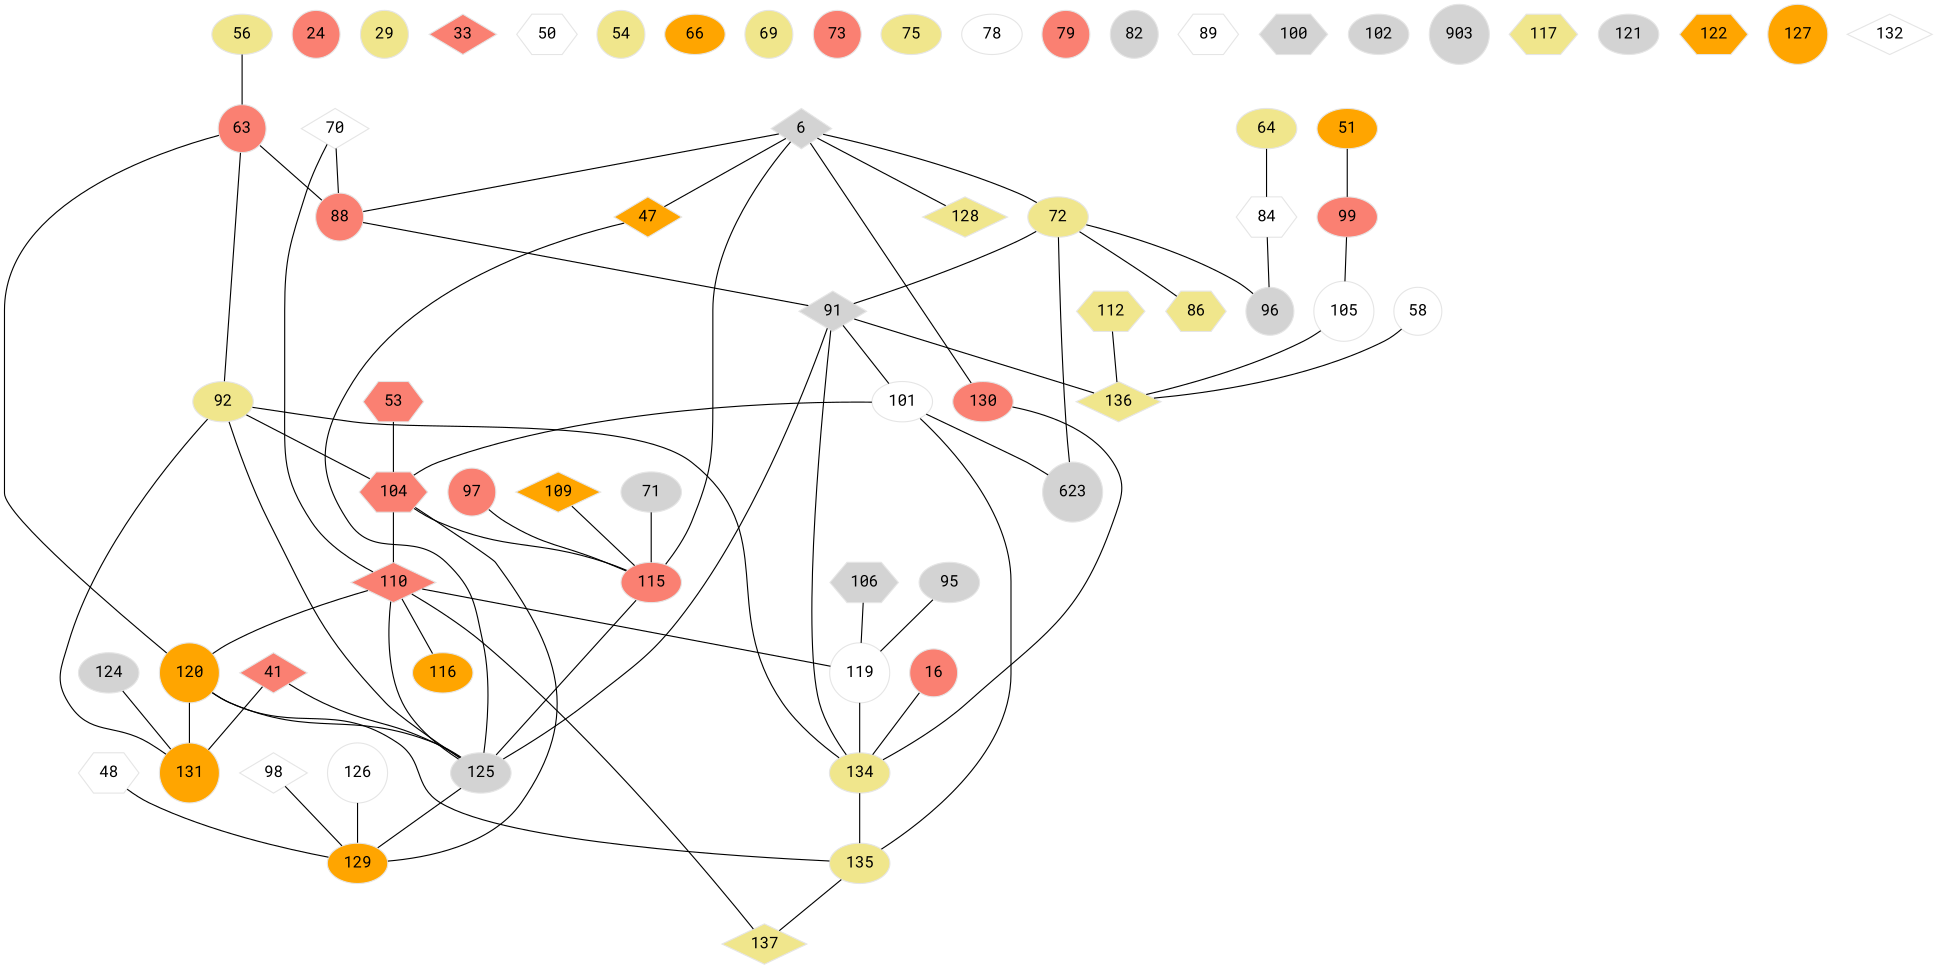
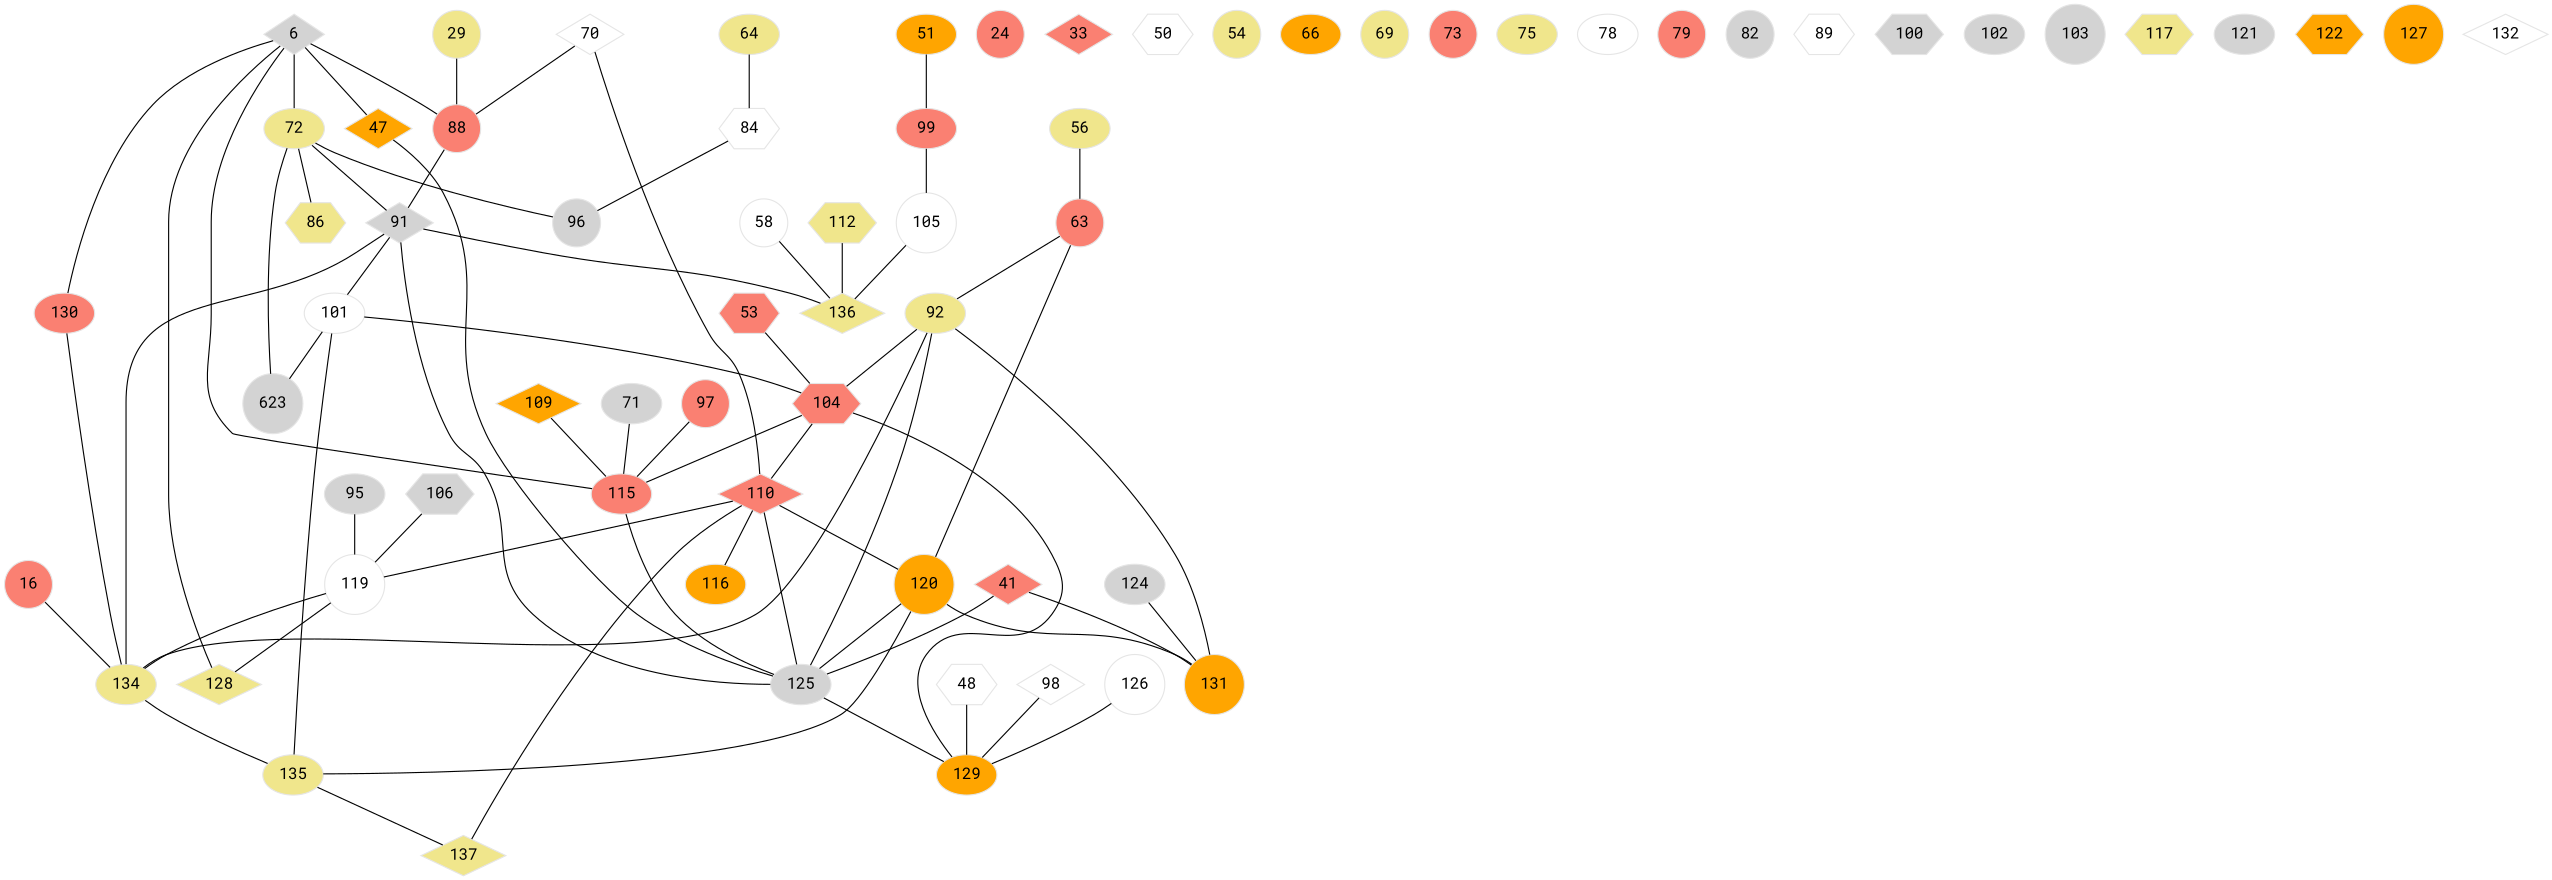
node "903": label "903" -> "103"
edge "63" -- "88": now "29" -- "88"
edge "119" -- "128": added
